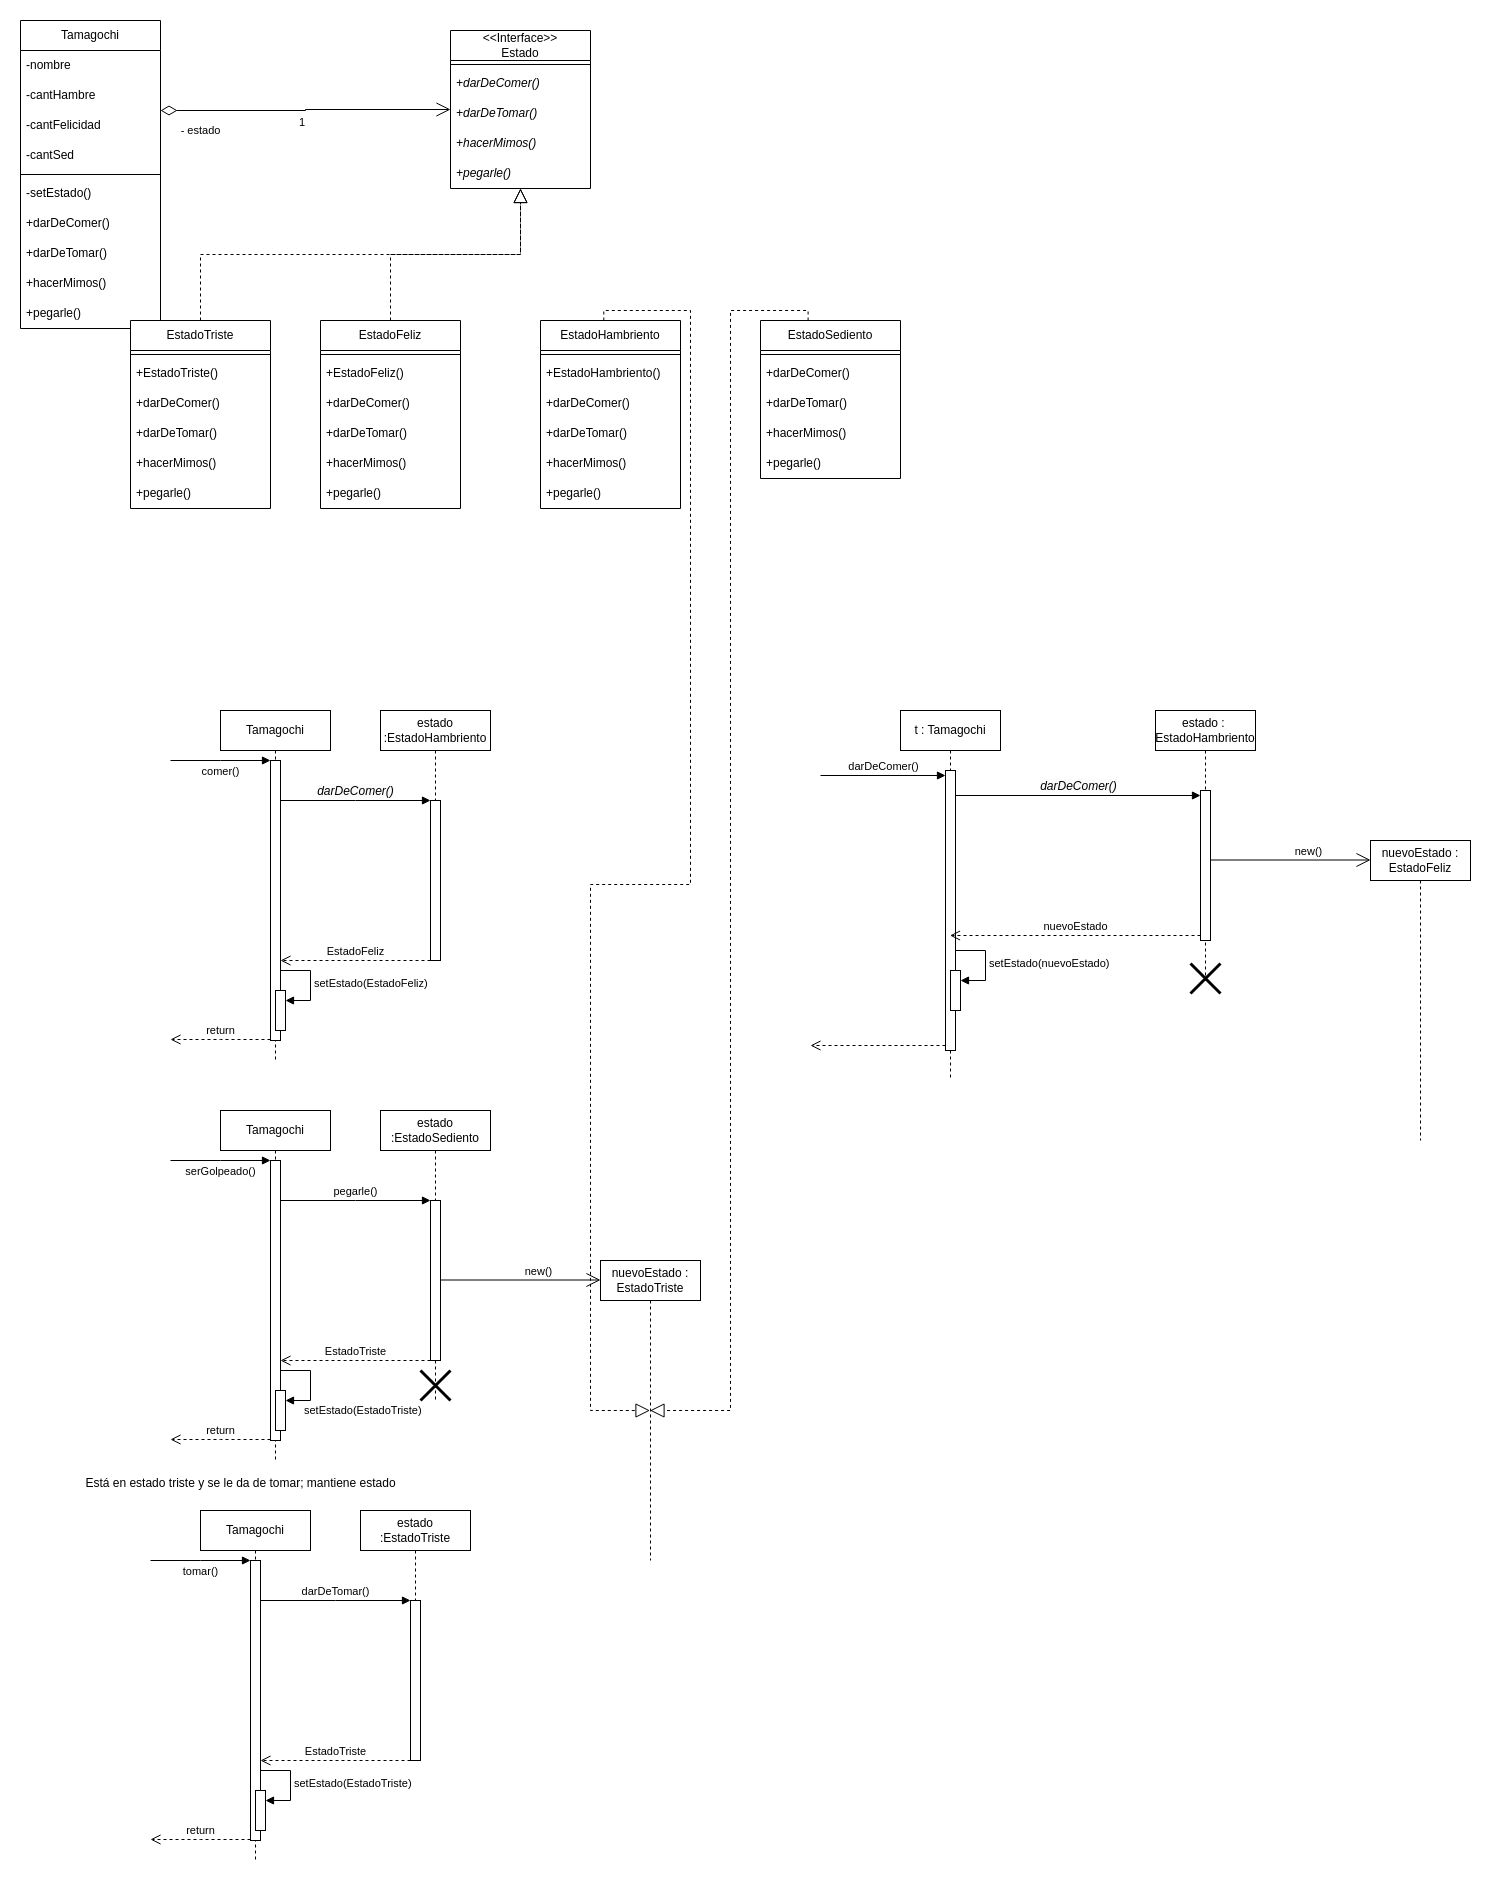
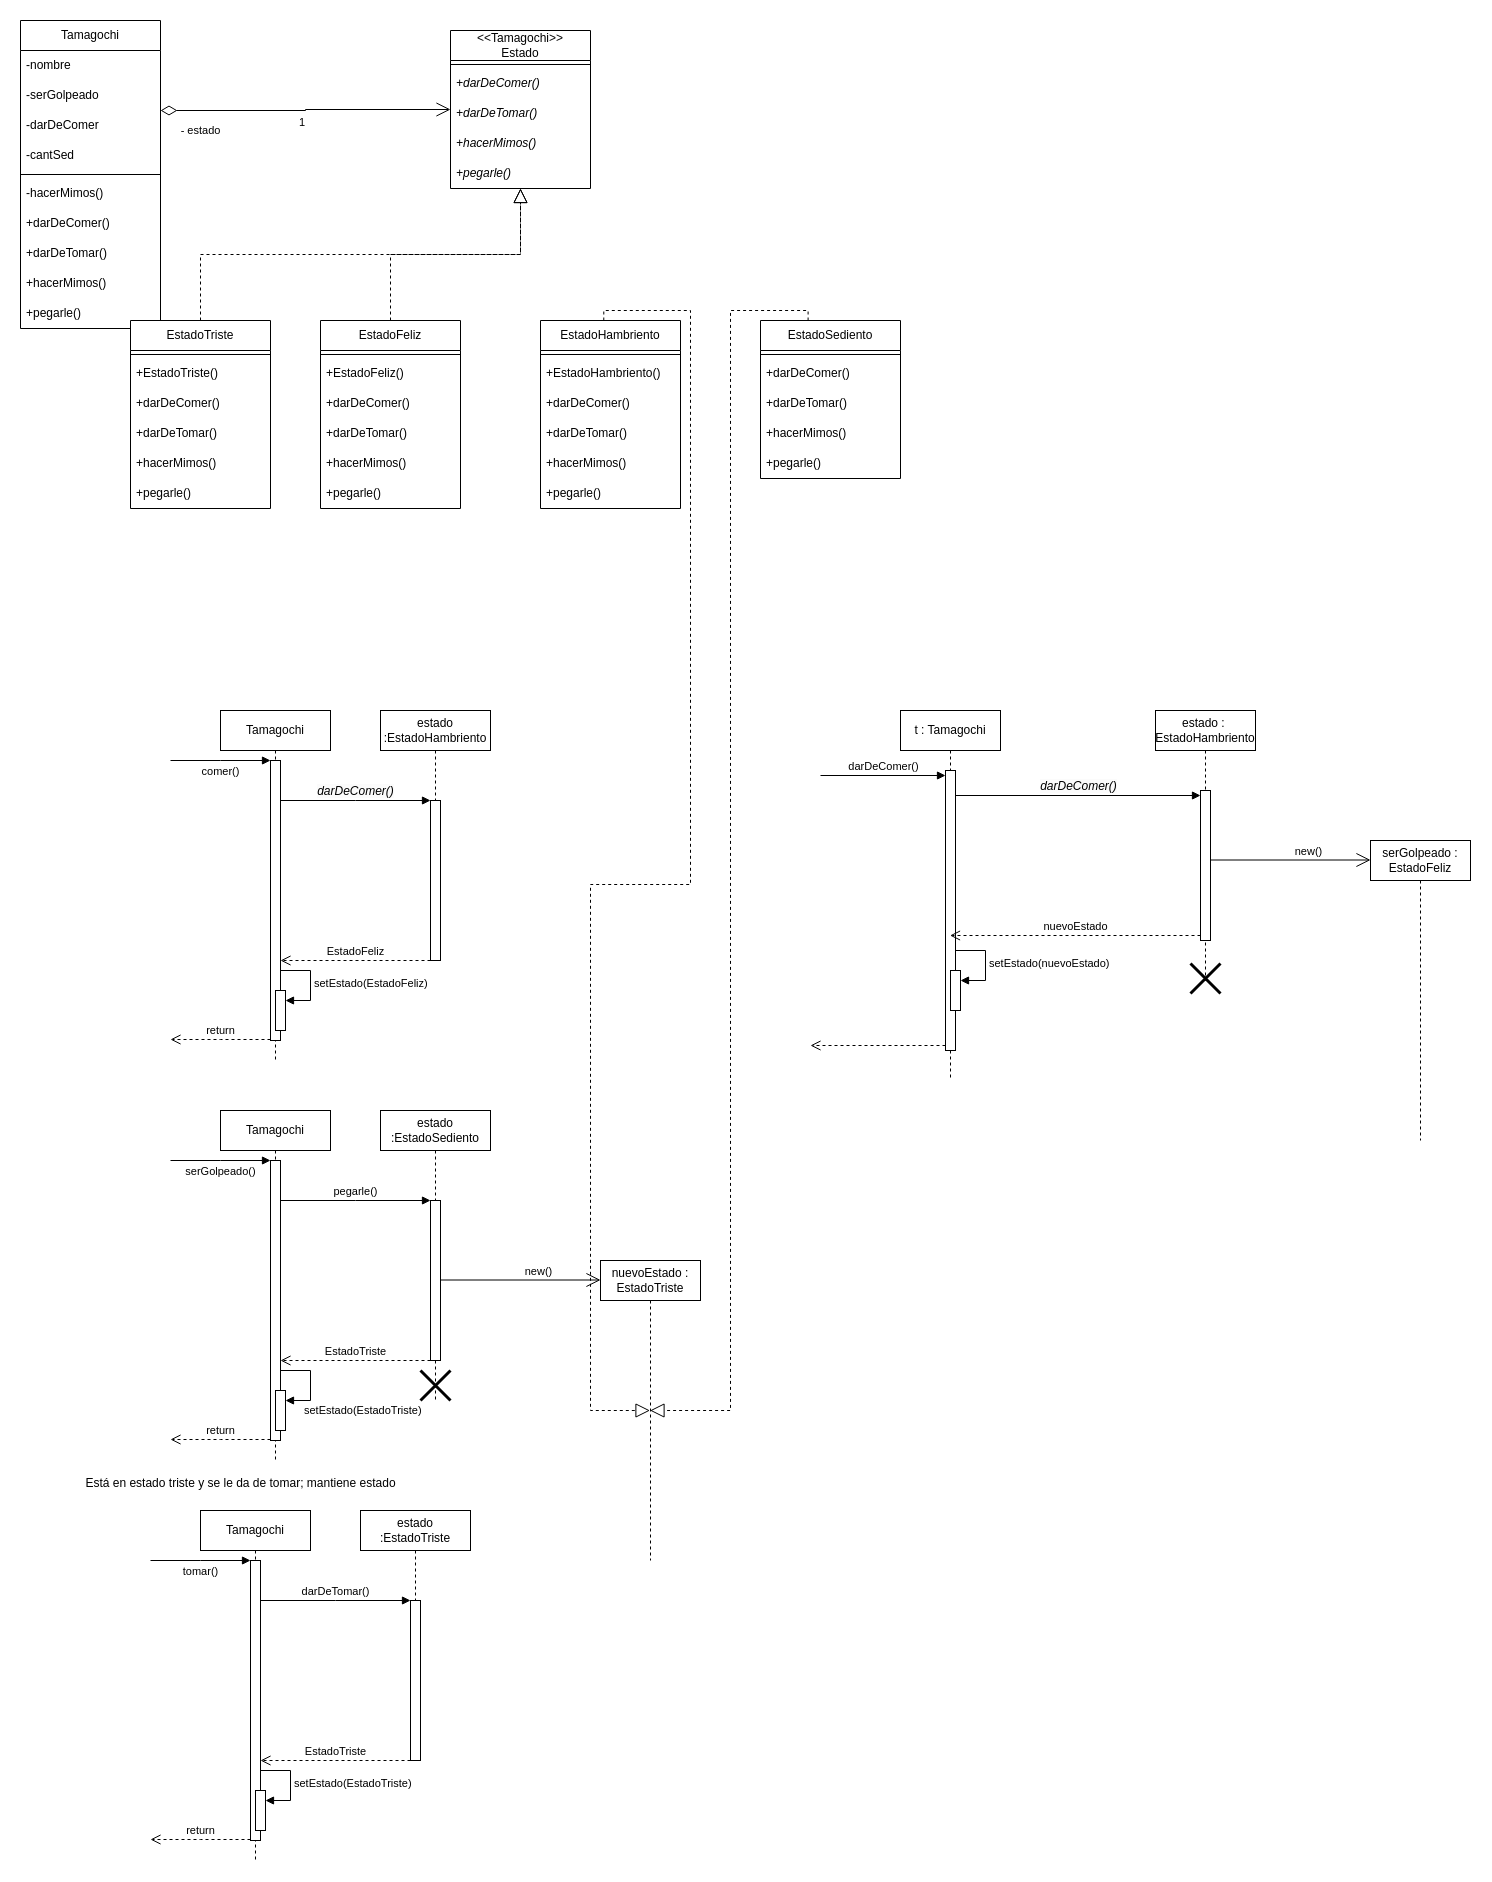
node "<<Interface>> Estado": label "<<Interface>> Estado" -> "<<Tamagochi>> Estado"
node "-cantHambre": label "-cantHambre" -> "-serGolpeado"
node "-cantFelicidad": label "-cantFelicidad" -> "-darDeComer"
node "-setEstado()": label "-setEstado()" -> "-hacerMimos()"
node "nuevoEstado : EstadoFeliz": label "nuevoEstado : EstadoFeliz" -> "serGolpeado : EstadoFeliz"
